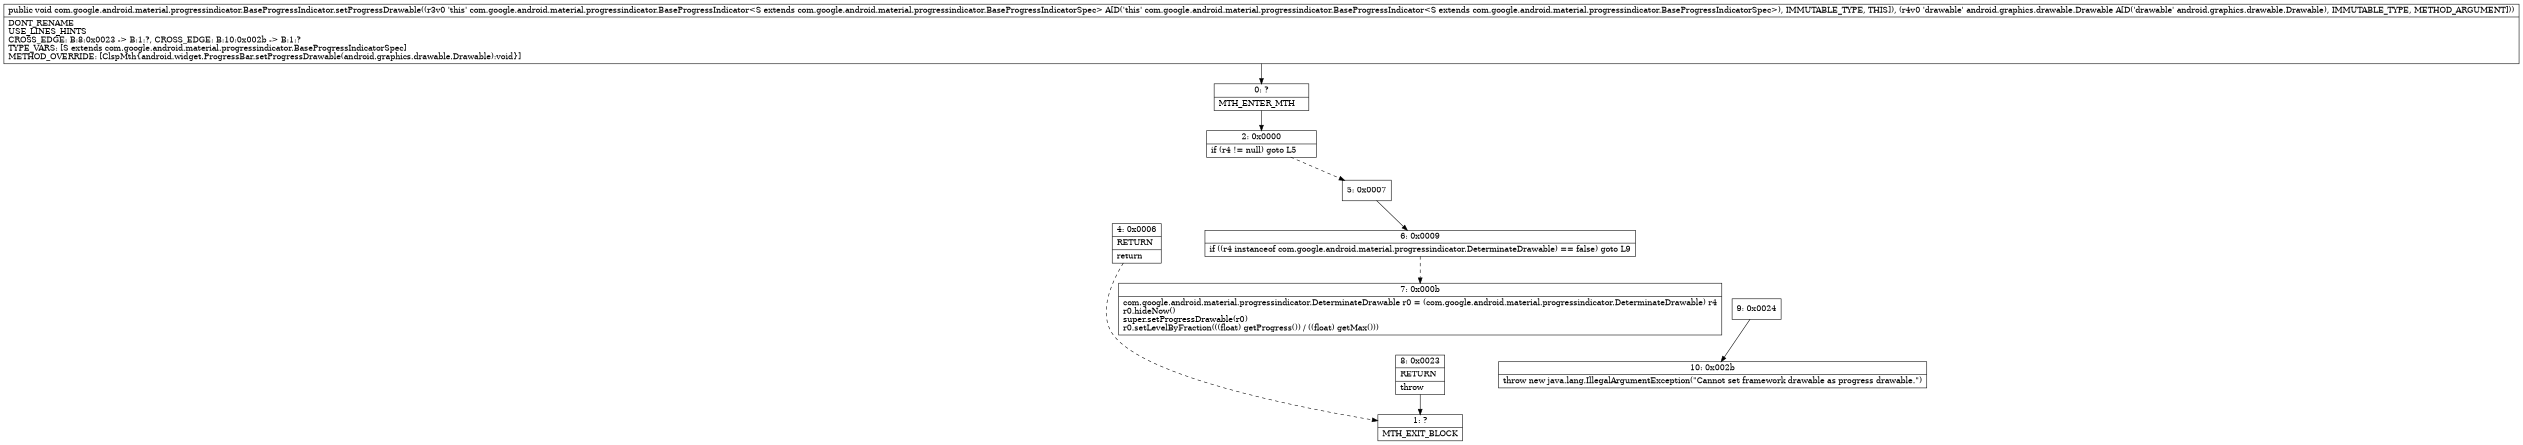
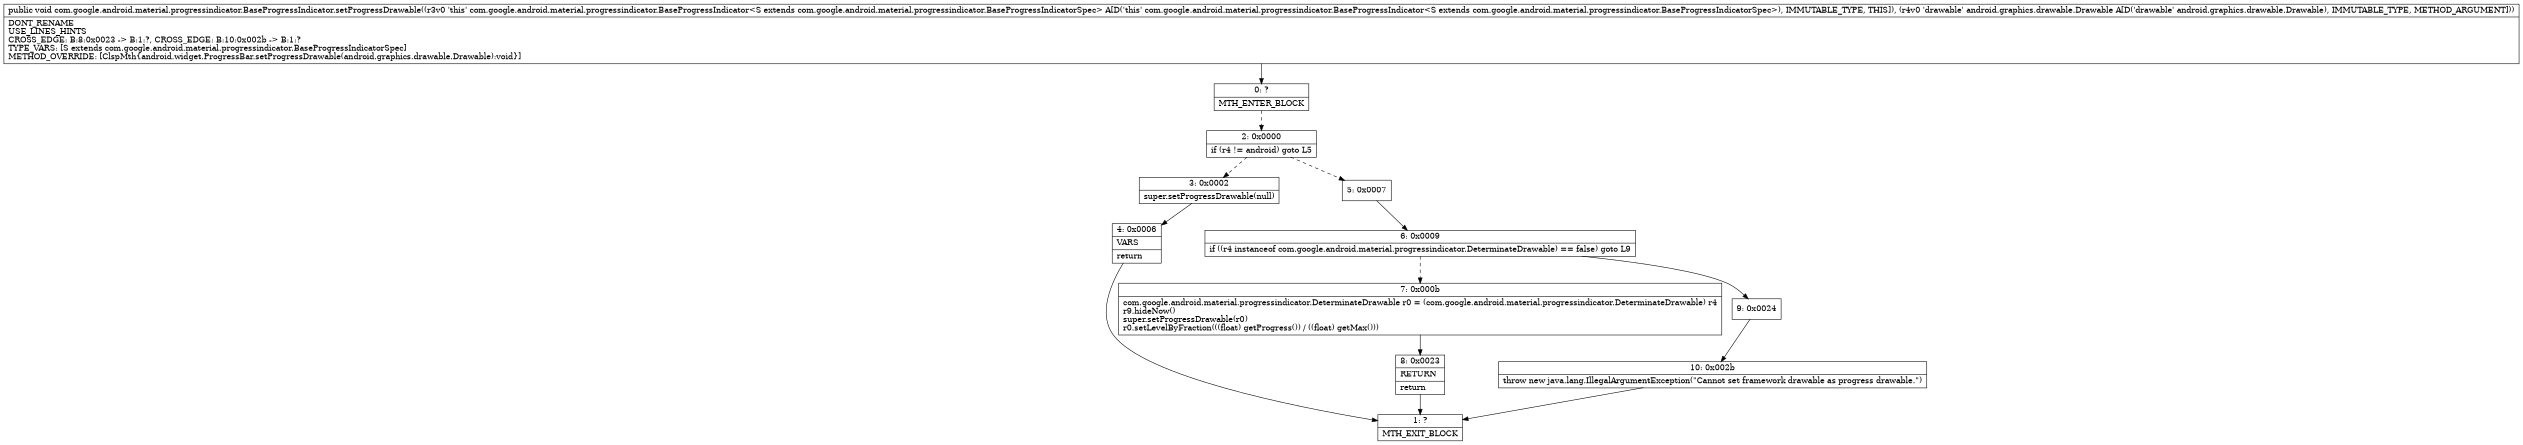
node "0: ?": text "MTH_ENTER_MTH" -> "MTH_ENTER_BLOCK"
edge "0: ?" -> "2: 0x0000": style solid -> dashed
node "2: 0x0000": text "if (r4 != null) goto L5" -> "if (r4 != android) goto L5"
node "3: 0x0002": added
node "4: 0x0006": text "RETURN" -> "VARS"
edge "6: 0x0009" -> "9: 0x0024": added
node "7: 0x000b": text "r0.hideNow()" -> "r9.hideNow()"
edge "7: 0x000b" -> "8: 0x0023": added
edge "4: 0x0006" -> "1: ?": style dashed -> solid
node "8: 0x0023": text "throw" -> "return"
edge "10: 0x002b" -> "1: ?": added
